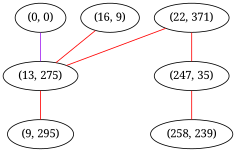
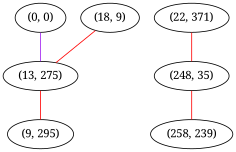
node "(16, 9)": label "(16, 9)" -> "(18, 9)"
edge "(22, 371)" -- "(13, 275)": removed
node "(247, 35)": label "(247, 35)" -> "(248, 35)"
